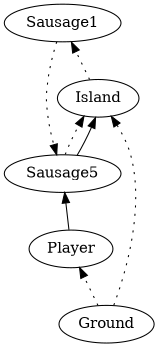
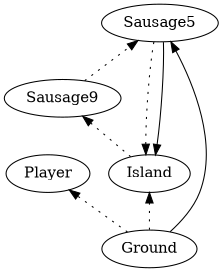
node "Sausage1": label "Sausage1" -> "Sausage9"
edge "Player" -> "Sausage5": now "Ground" -> "Sausage5"
